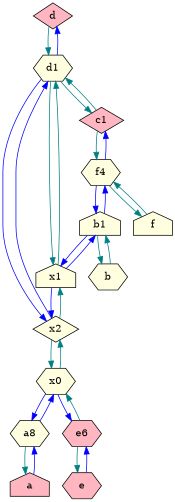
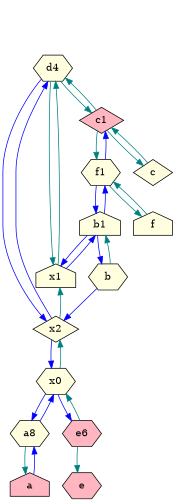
node "d": removed
node "d1": label "d1" -> "d4"
node "f4": label "f4" -> "f1"
node "c": added
edge "b1" -> "b": color teal -> blue
edge "x1" -> "x2": now "b" -> "x2"
edge "x2" -> "x0": color teal -> blue
edge "e" -> "e6": removed
